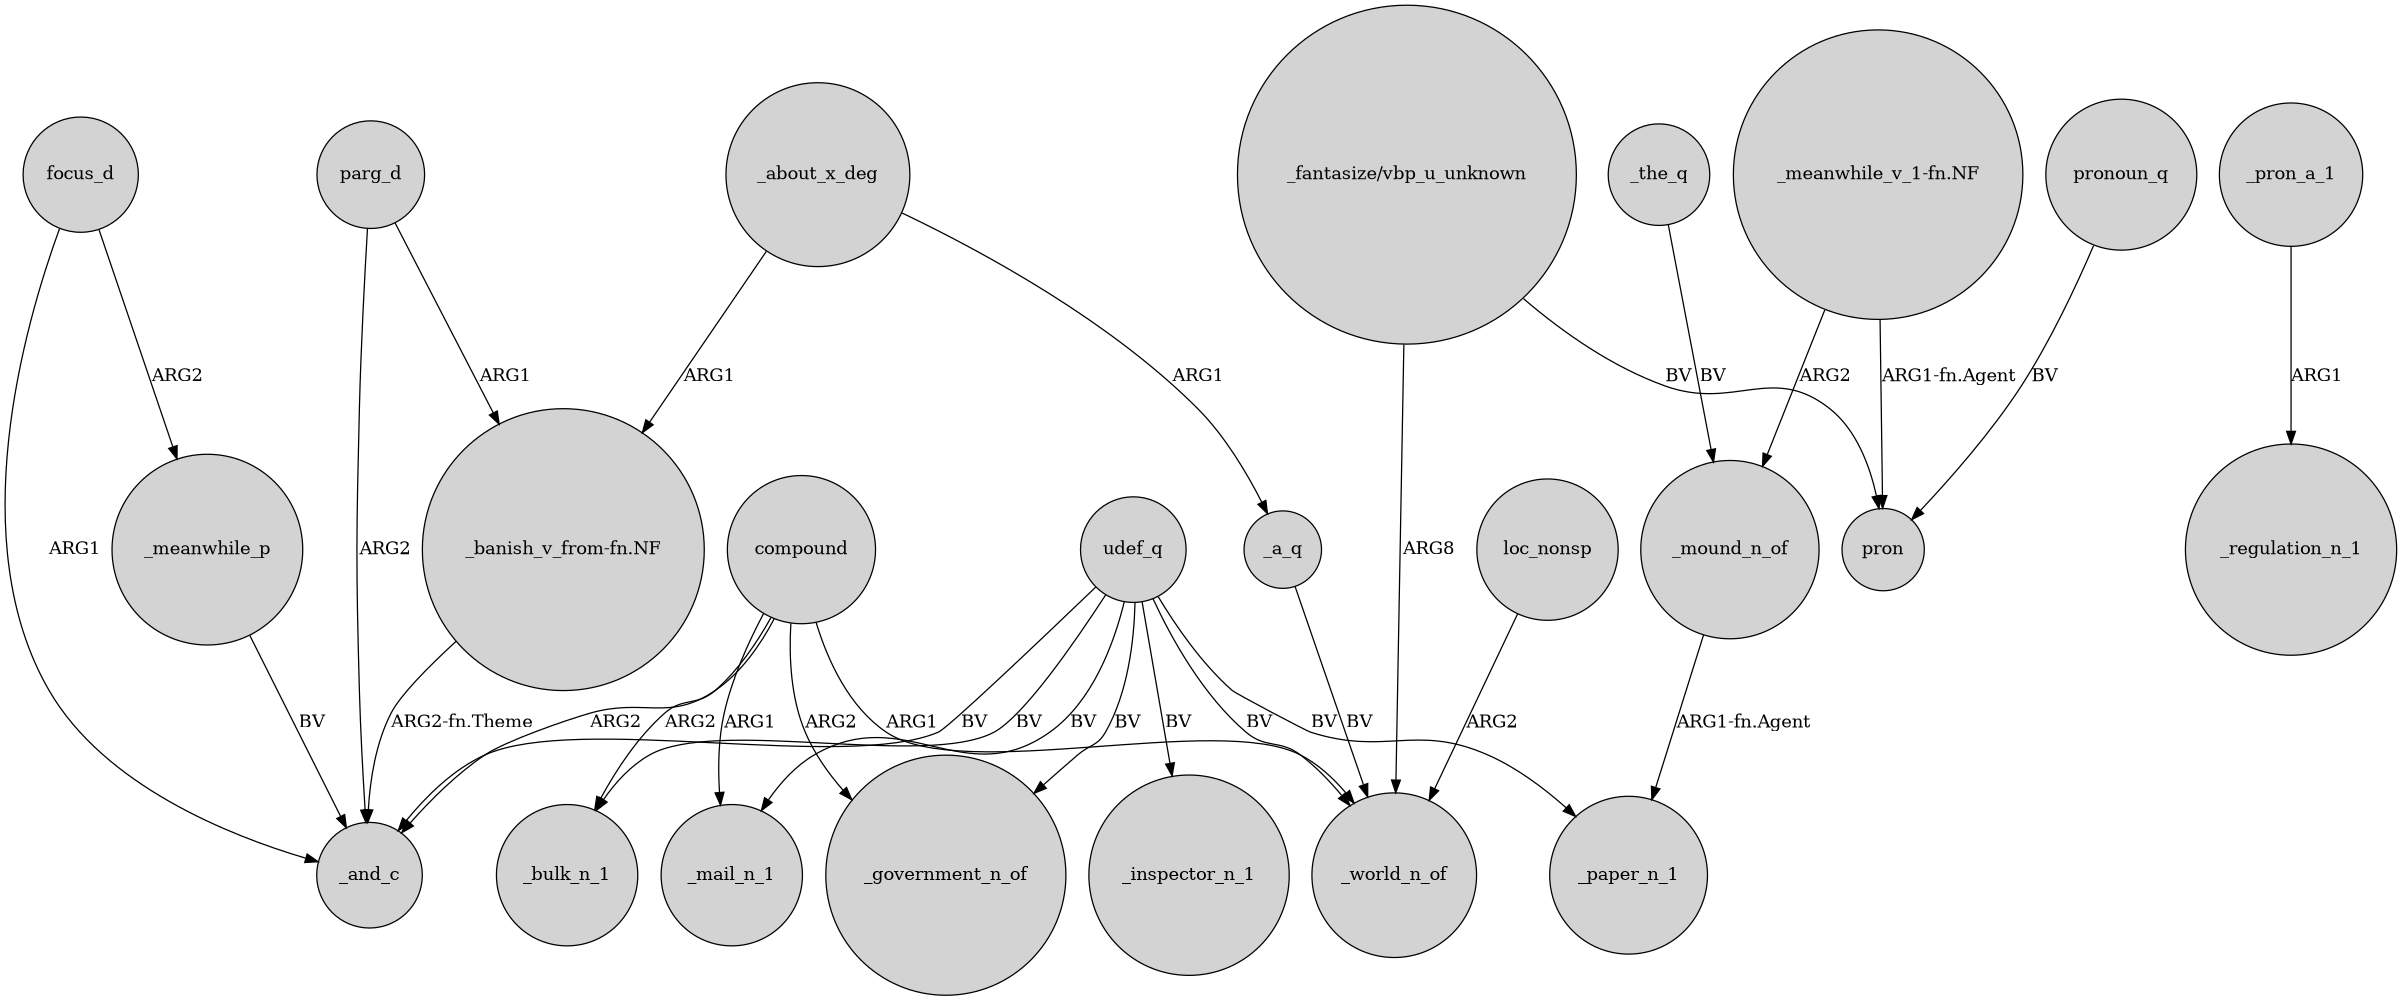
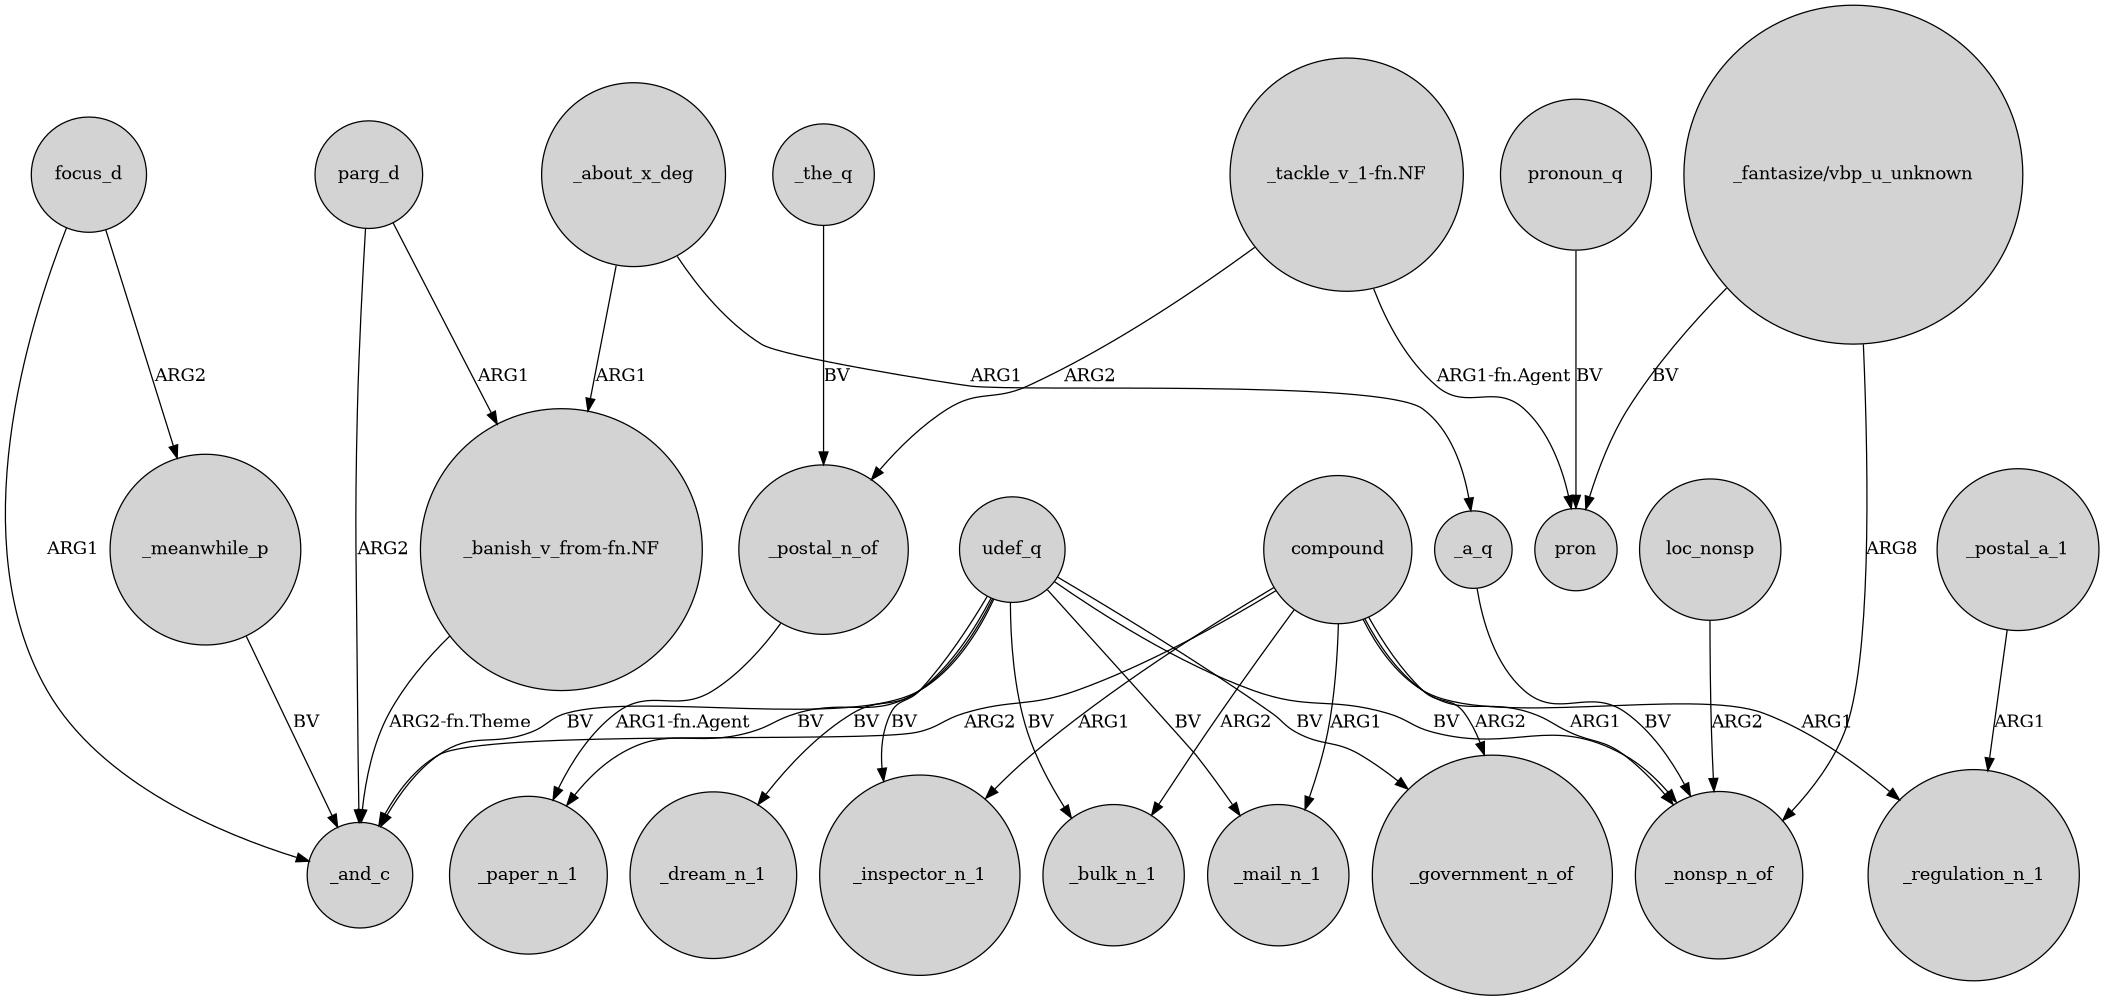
node "_meanwhile_v_1-fn.NF": label "_meanwhile_v_1-fn.NF" -> "_tackle_v_1-fn.NF"
node "_pron_a_1": label "_pron_a_1" -> "_postal_a_1"
node "_mound_n_of": label "_mound_n_of" -> "_postal_n_of"
edge "compound" -> "_inspector_n_1": added, label "ARG1"
edge "compound" -> "_regulation_n_1": added, label "ARG1"
node "_dream_n_1": added
node "_world_n_of": label "_world_n_of" -> "_nonsp_n_of"
